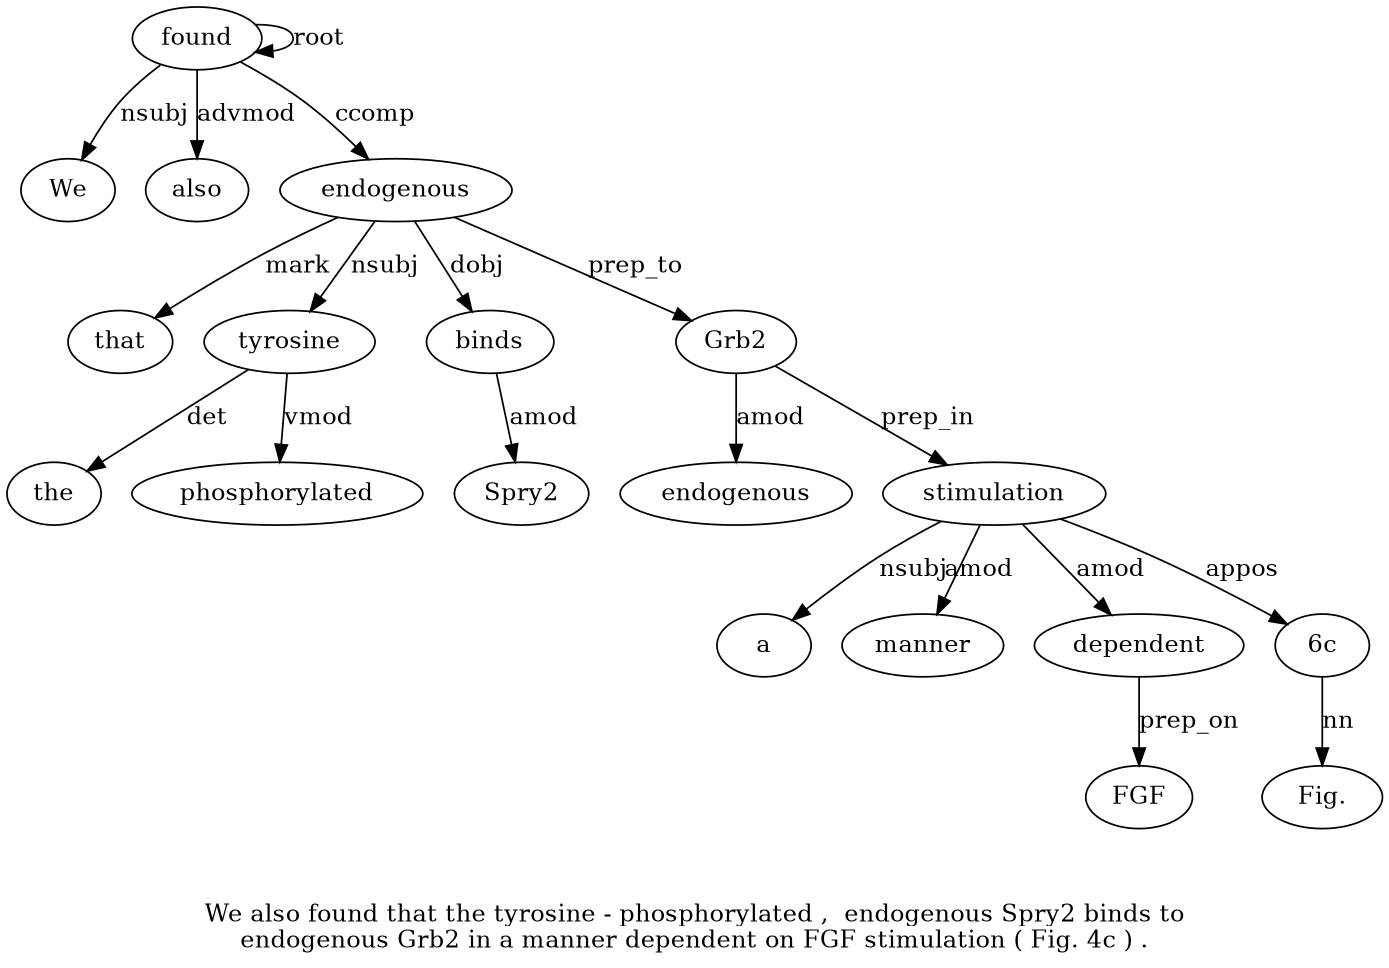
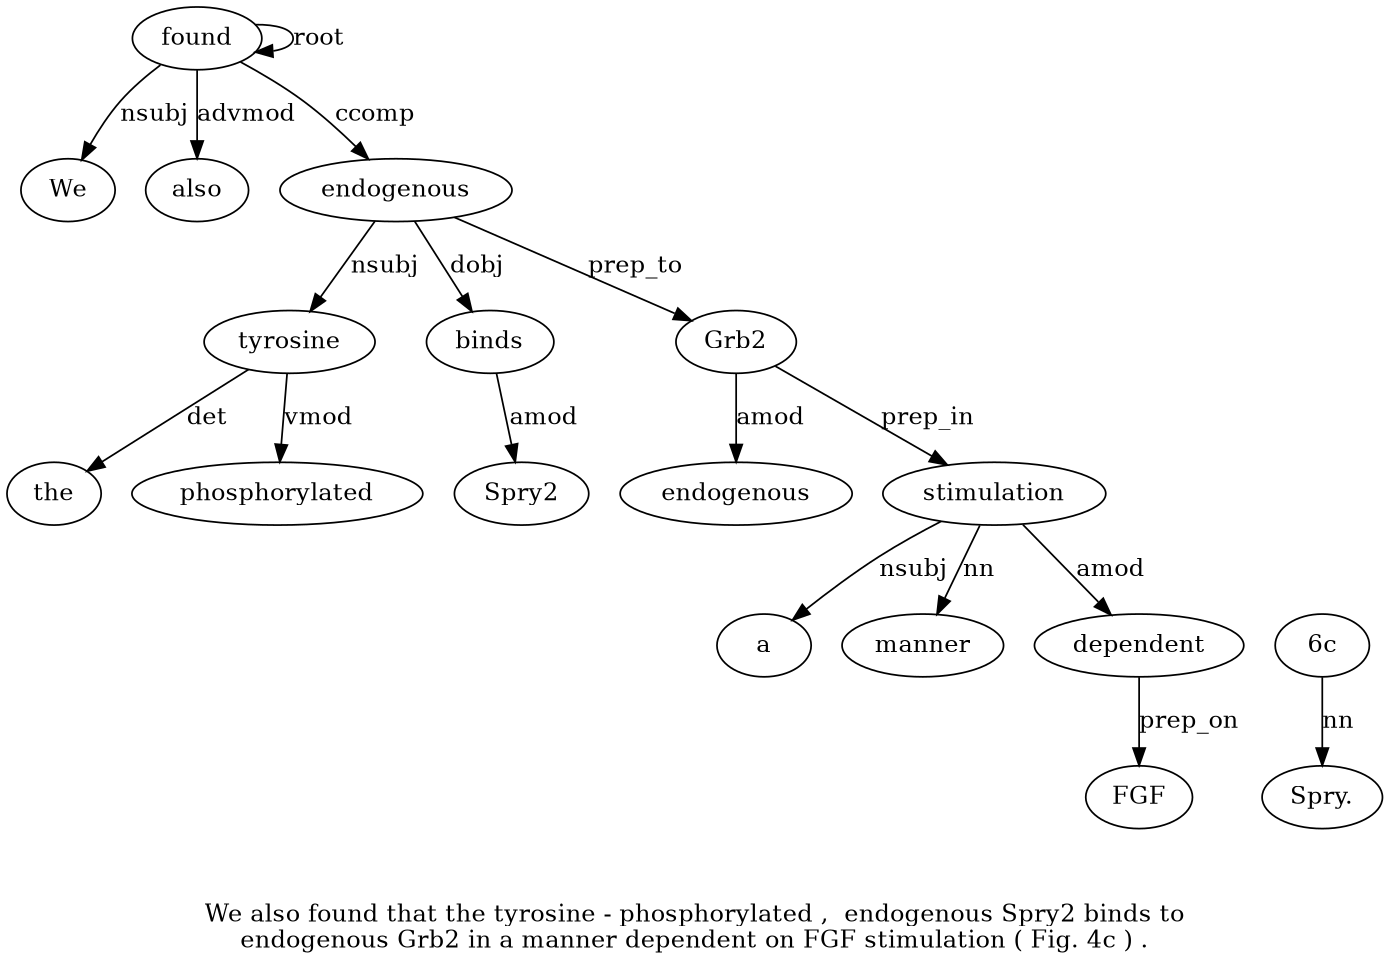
node "that": removed
edge "stimulation" -> "6c": removed, label "appos"
edge "stimulation" -> "manner": label "amod" -> "nn"
node "Fig.": label "Fig." -> "Spry."
